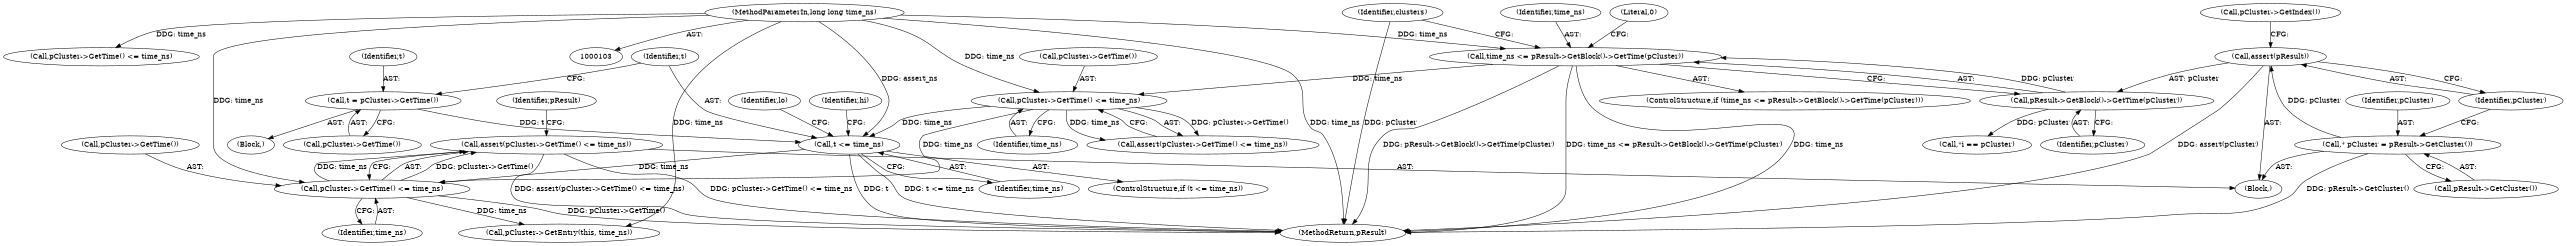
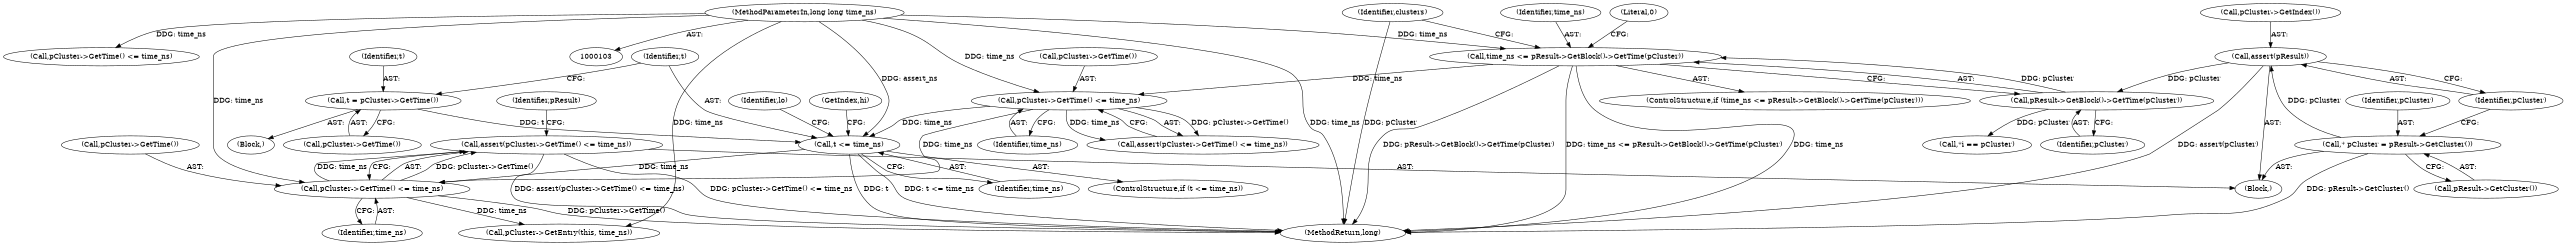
edge "(Call,pCluster->GetIndex())" -> "(Call,assert(pResult))": label "CFG: " -> "AST: "
edge "(Call,assert(pResult))" -> "(Call,pResult->GetBlock()->GetTime(pCluster))": label "AST: pCluster" -> "DDG: pCluster"
node "(Identifier,hi)": label "(Identifier,hi)" -> "(GetIndex,hi)"
node "(MethodReturn,pResult)": label "(MethodReturn,pResult)" -> "(MethodReturn,long)"
